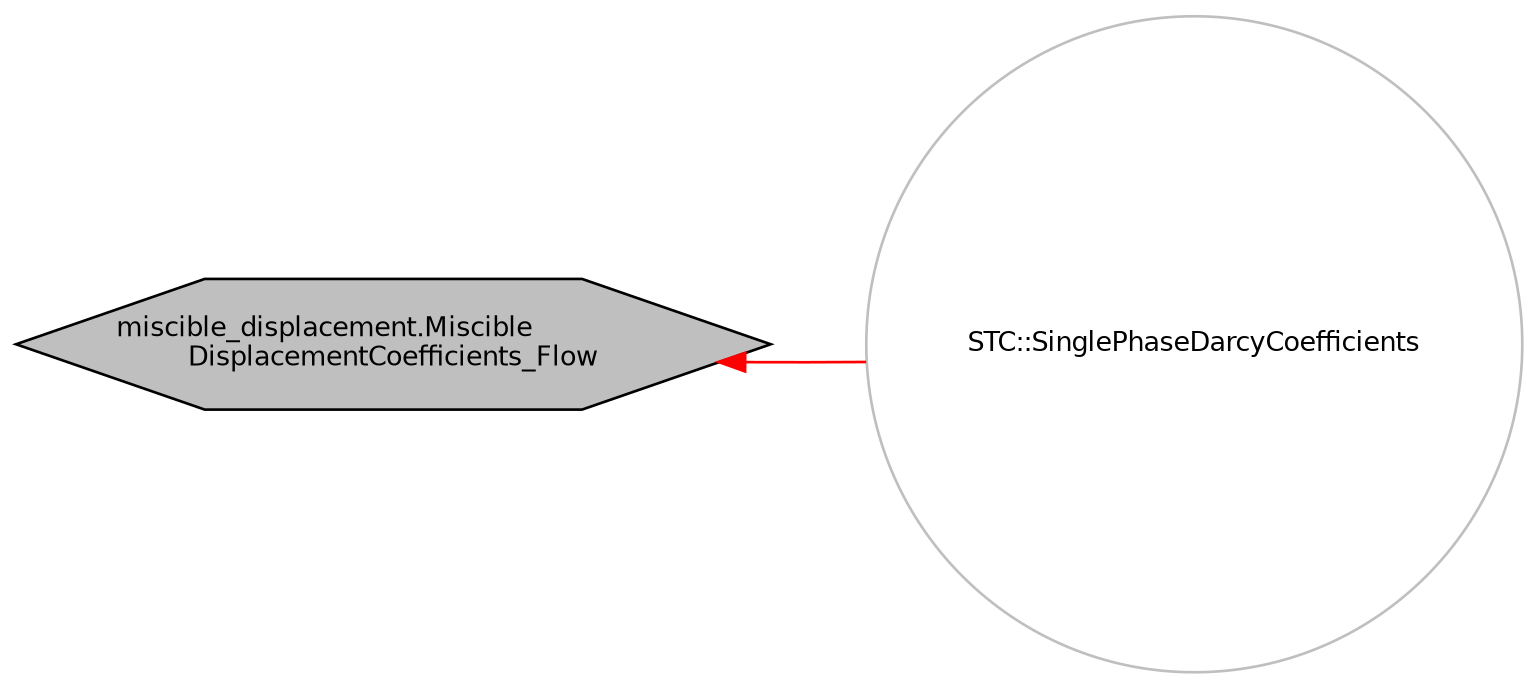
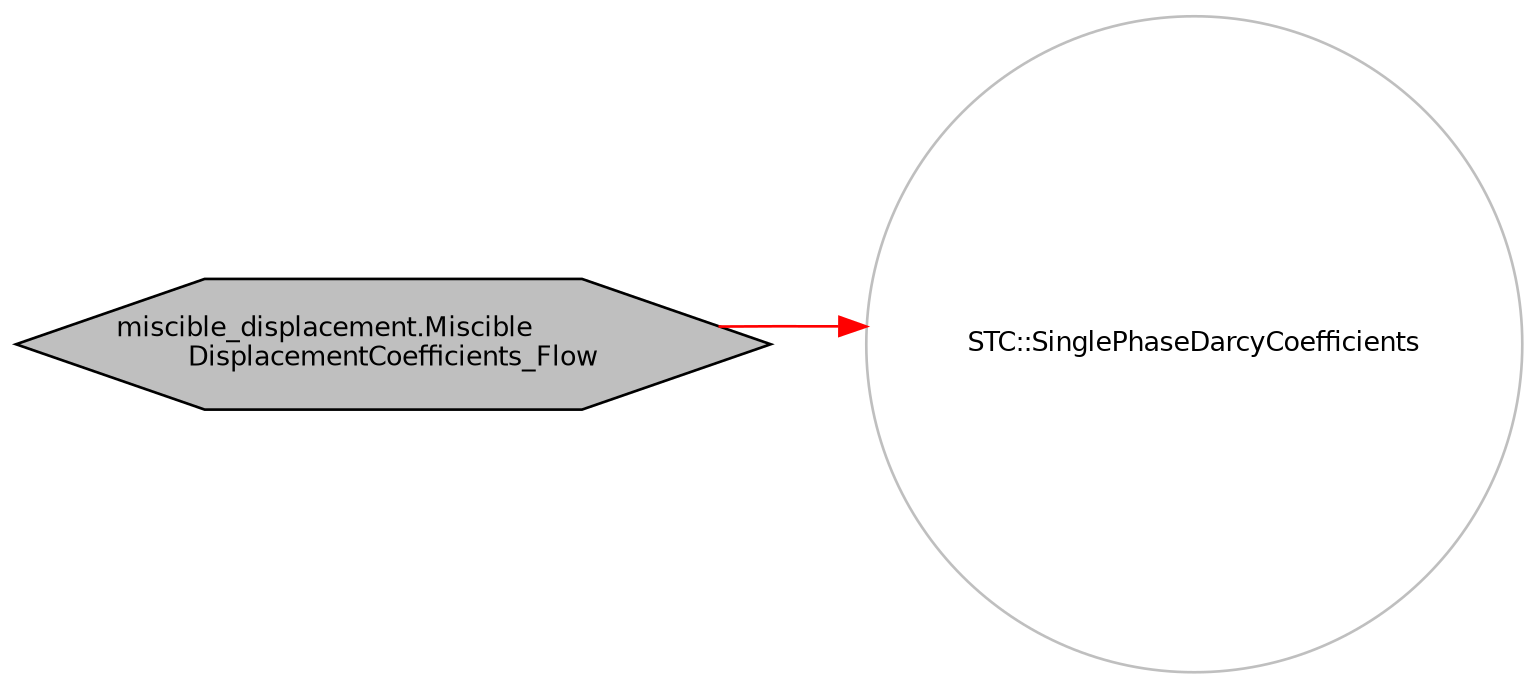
edge "STC::SinglePhaseDarcyCoefficients" -> "miscible_displacement.Miscible DisplacementCoefficients_Flow": reversed
